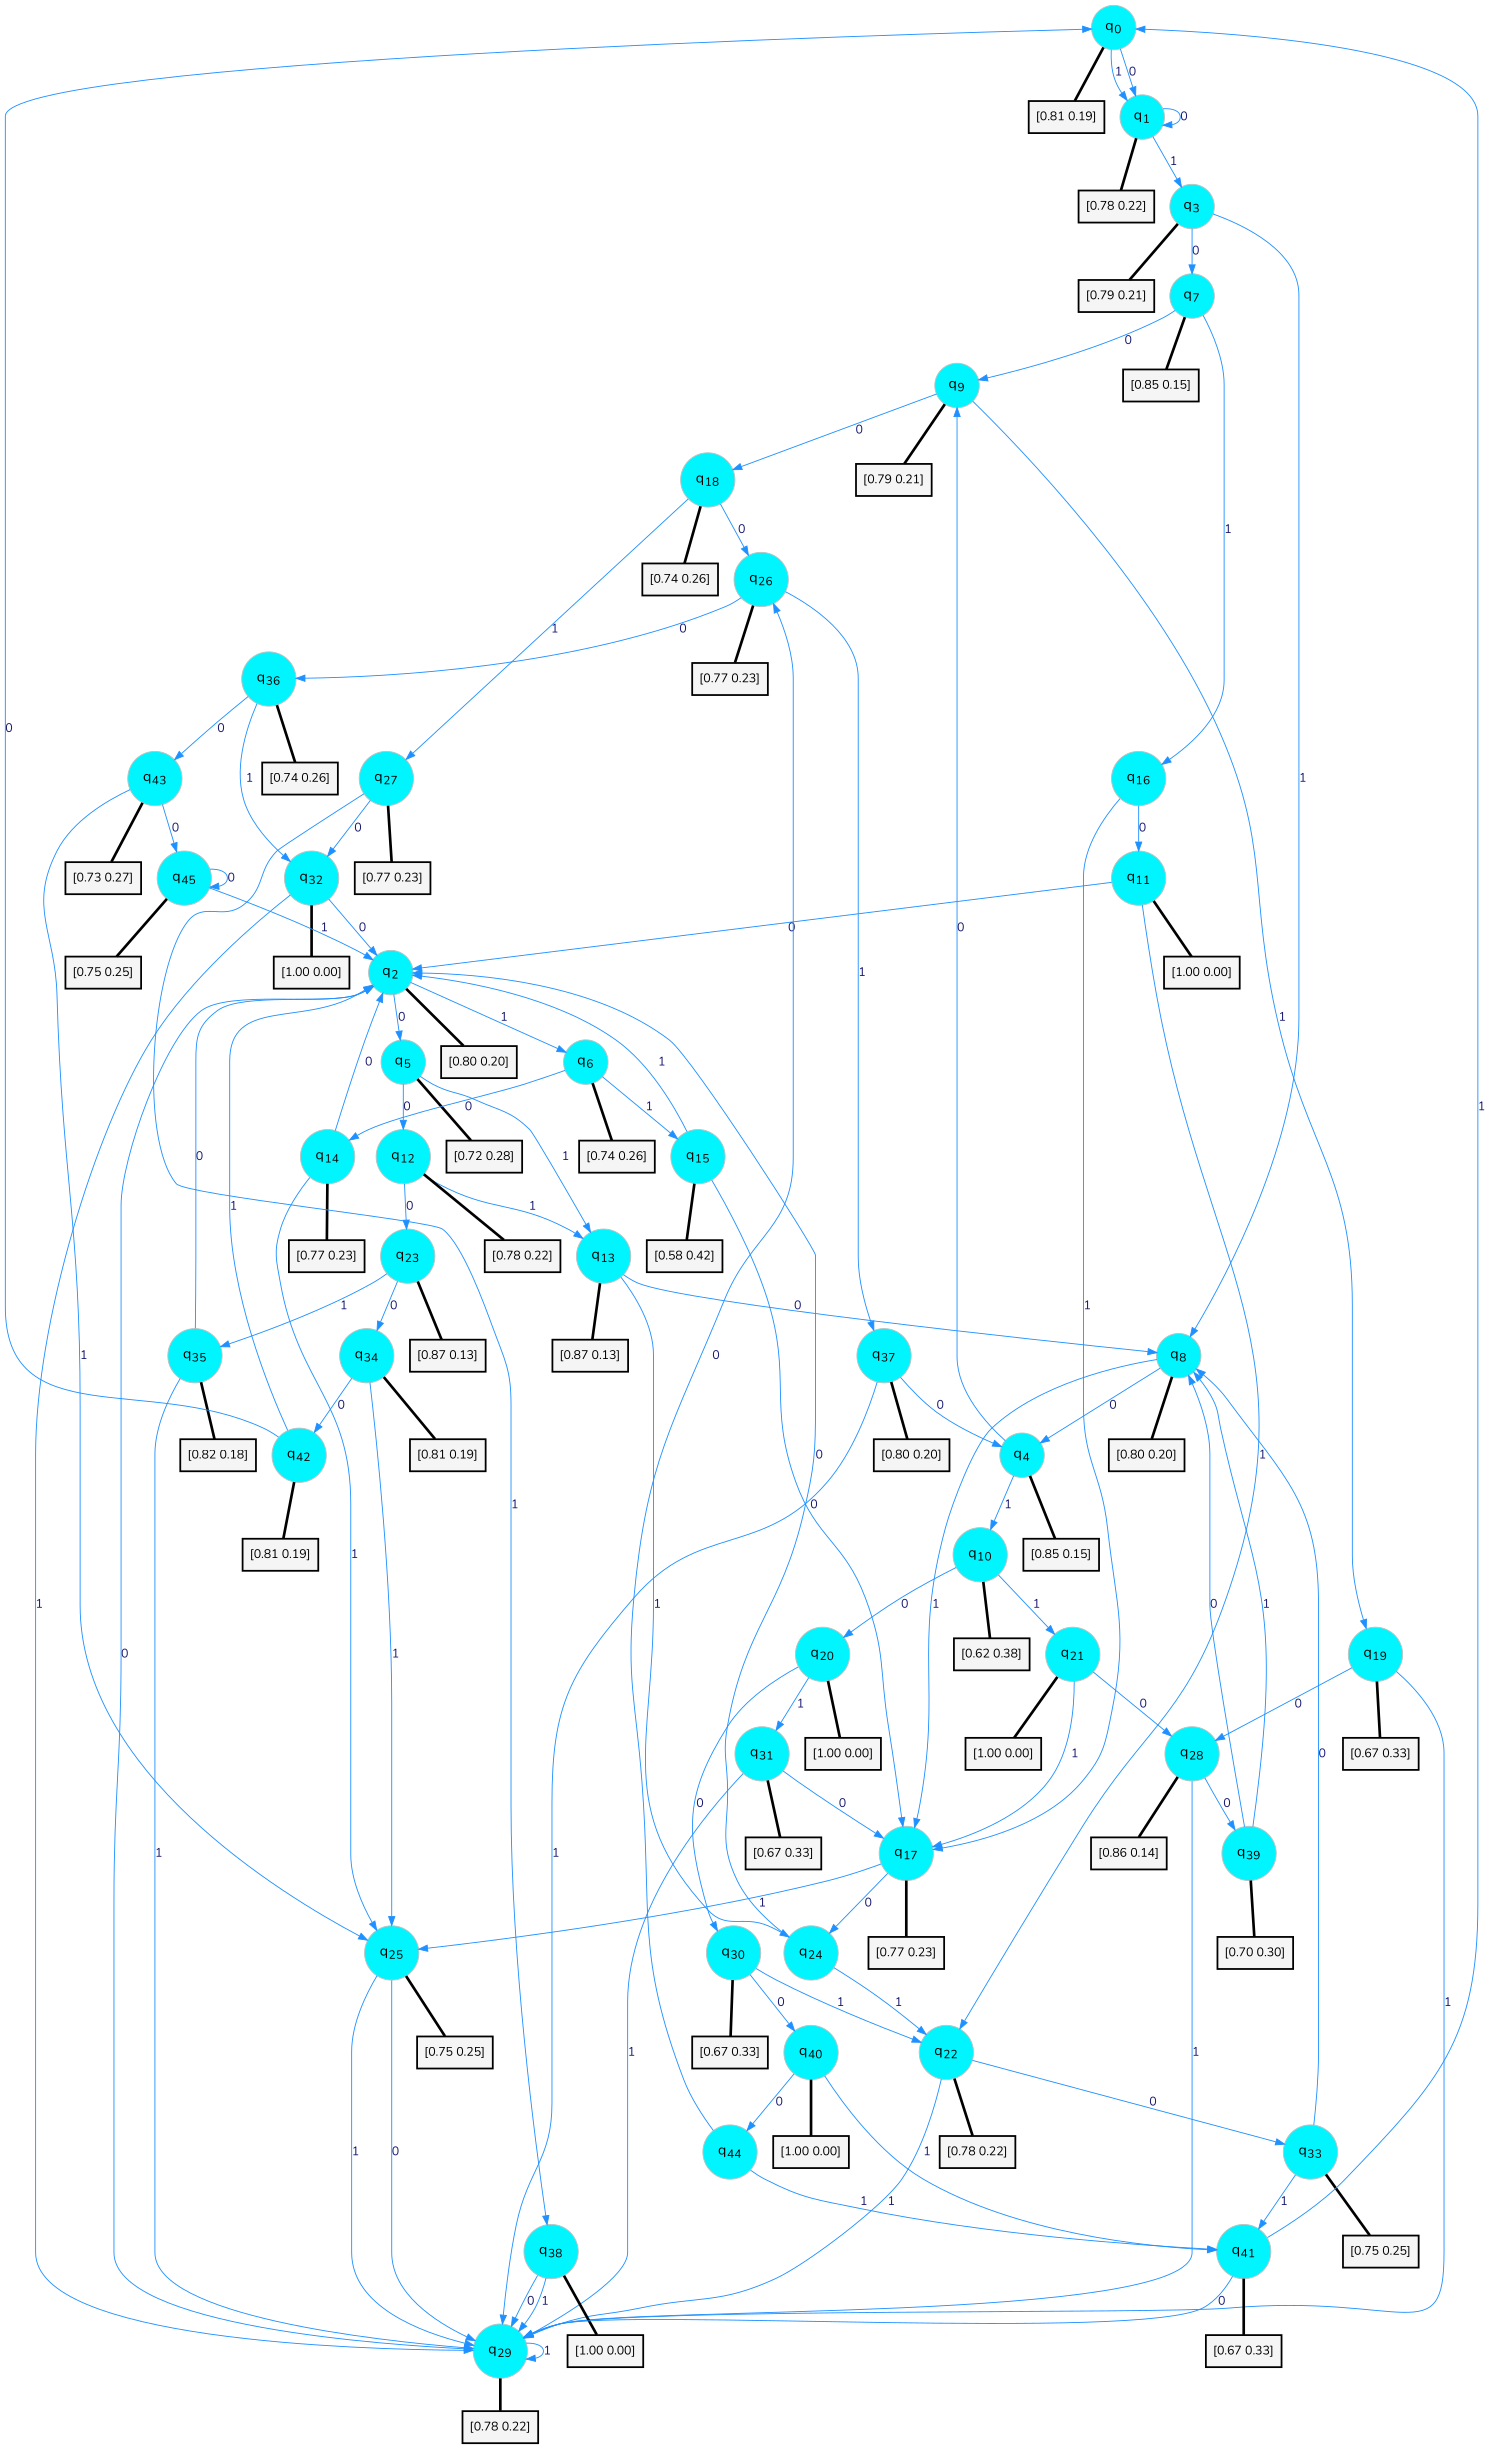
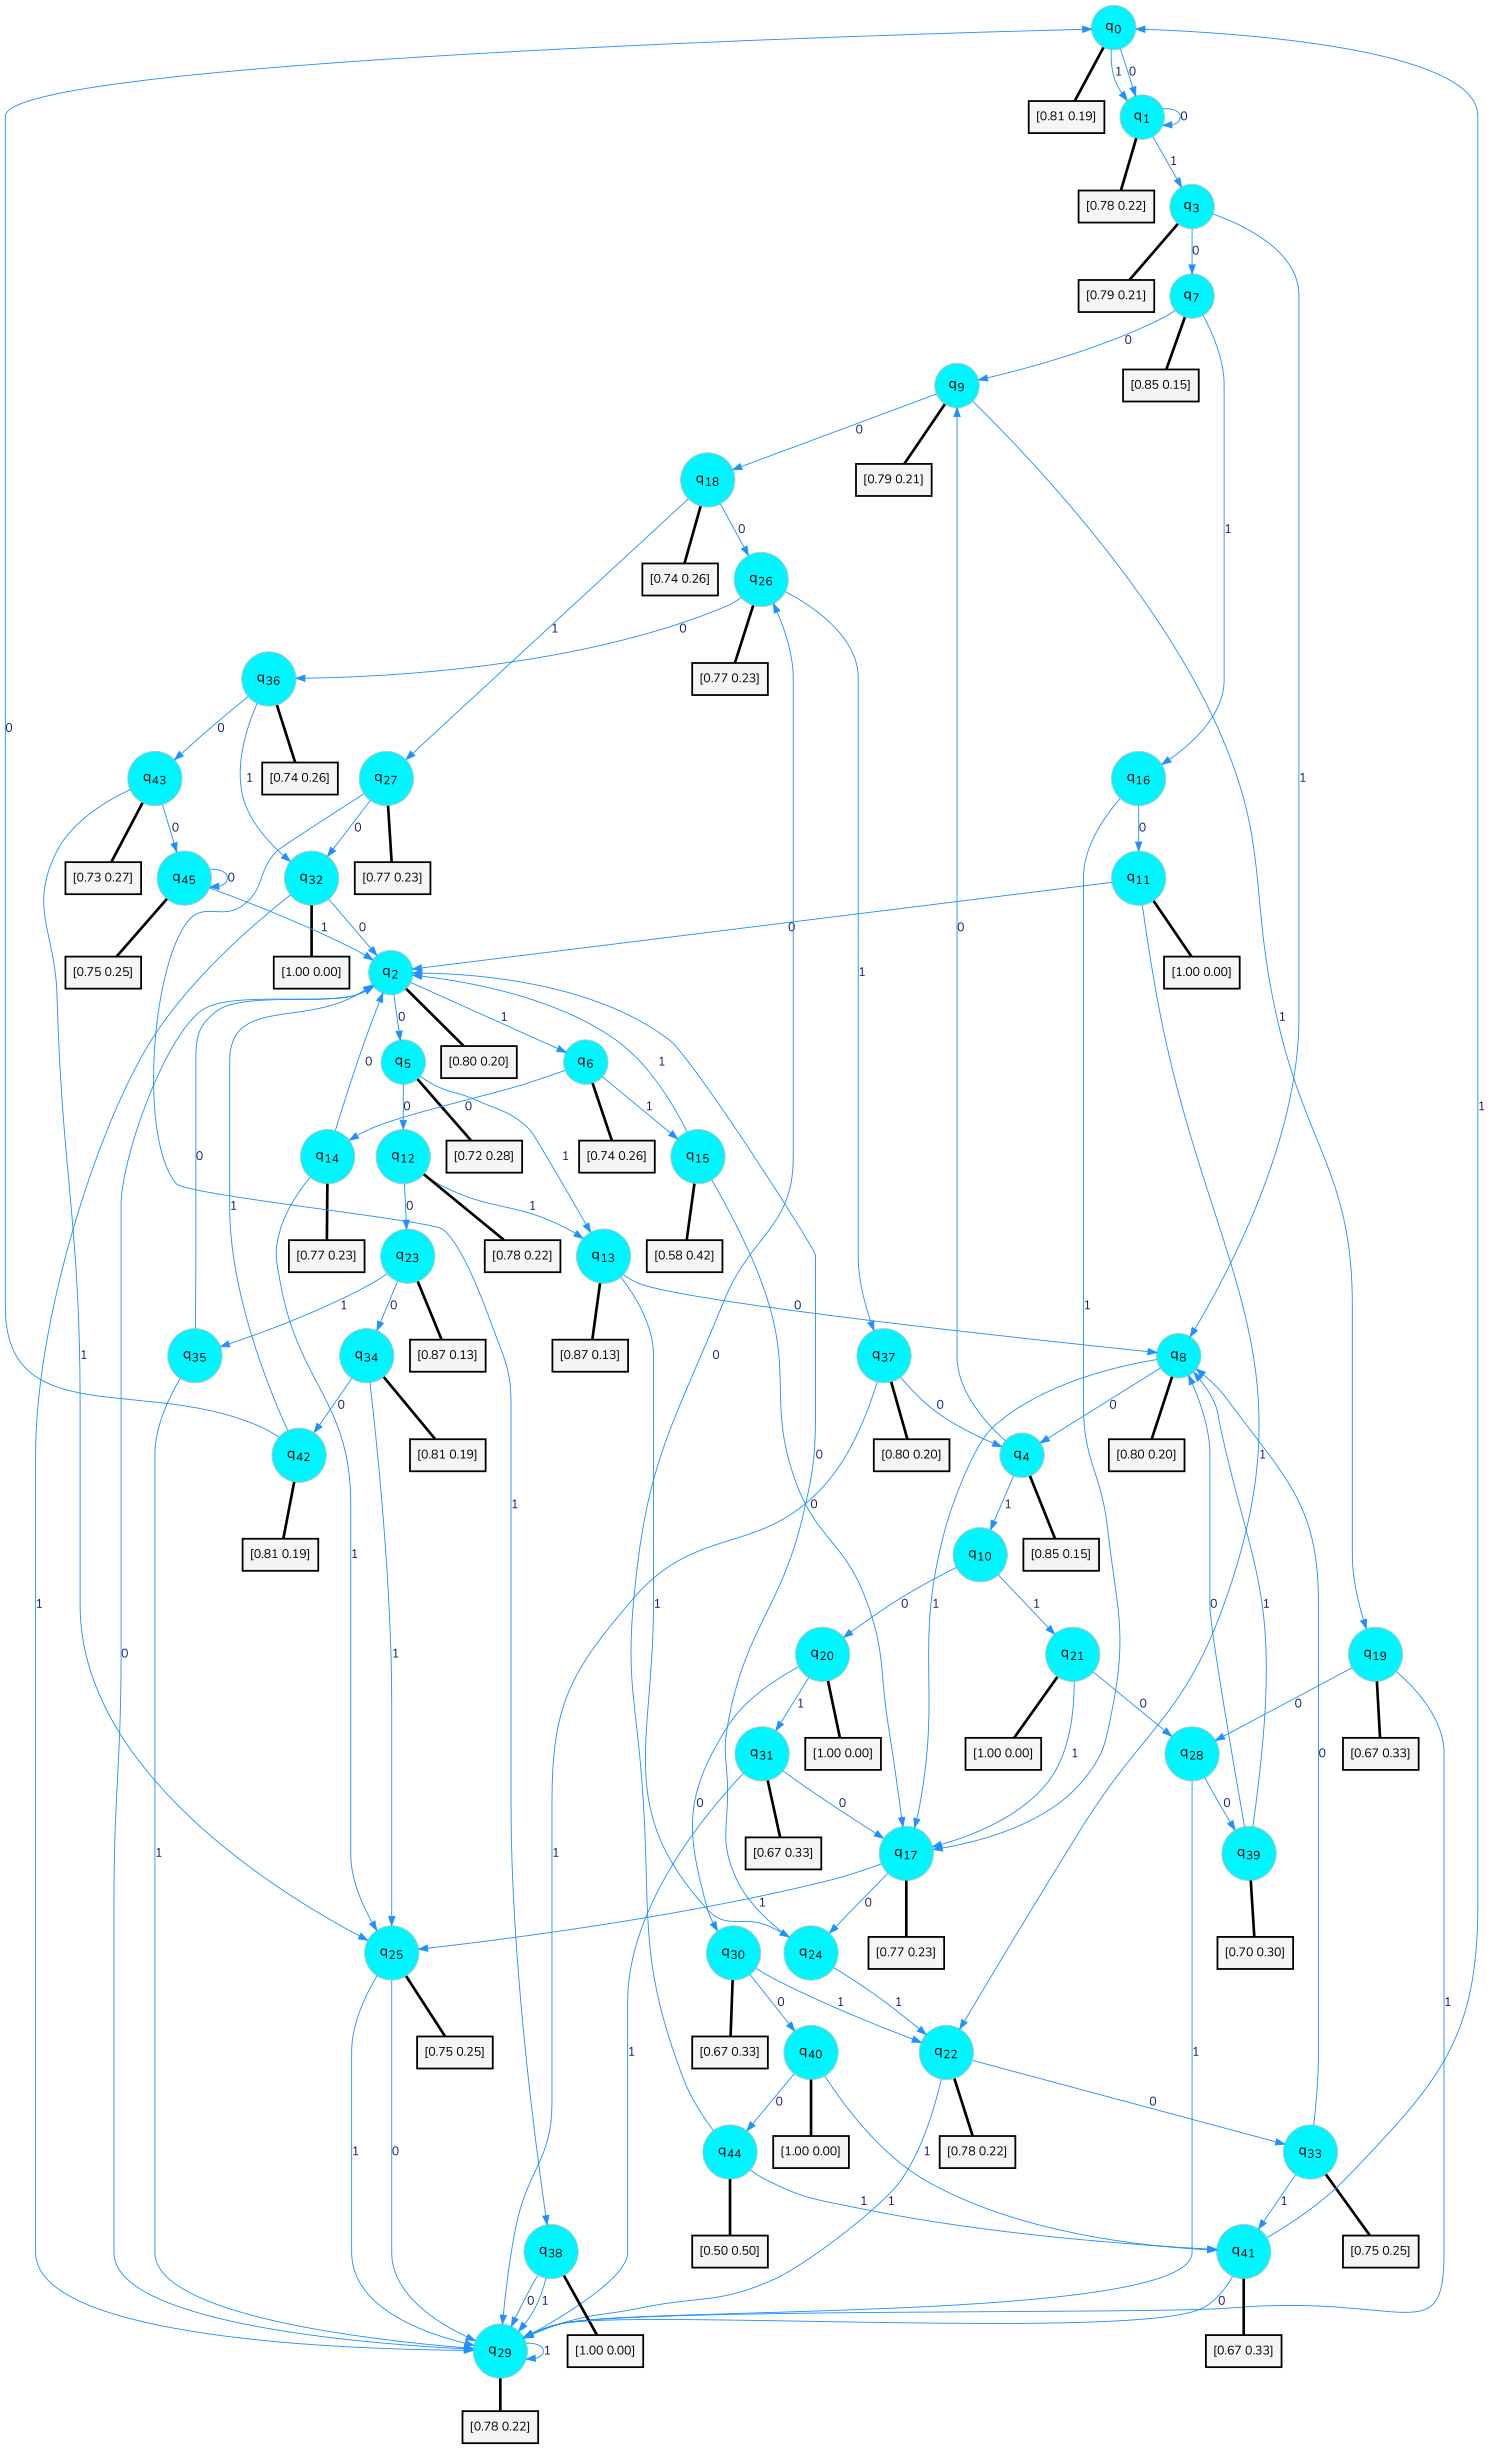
node "[0.82 0.18]": removed
node "[0.62 0.38]": removed
node "[0.86 0.14]": removed
node "[0.50 0.50]": added
